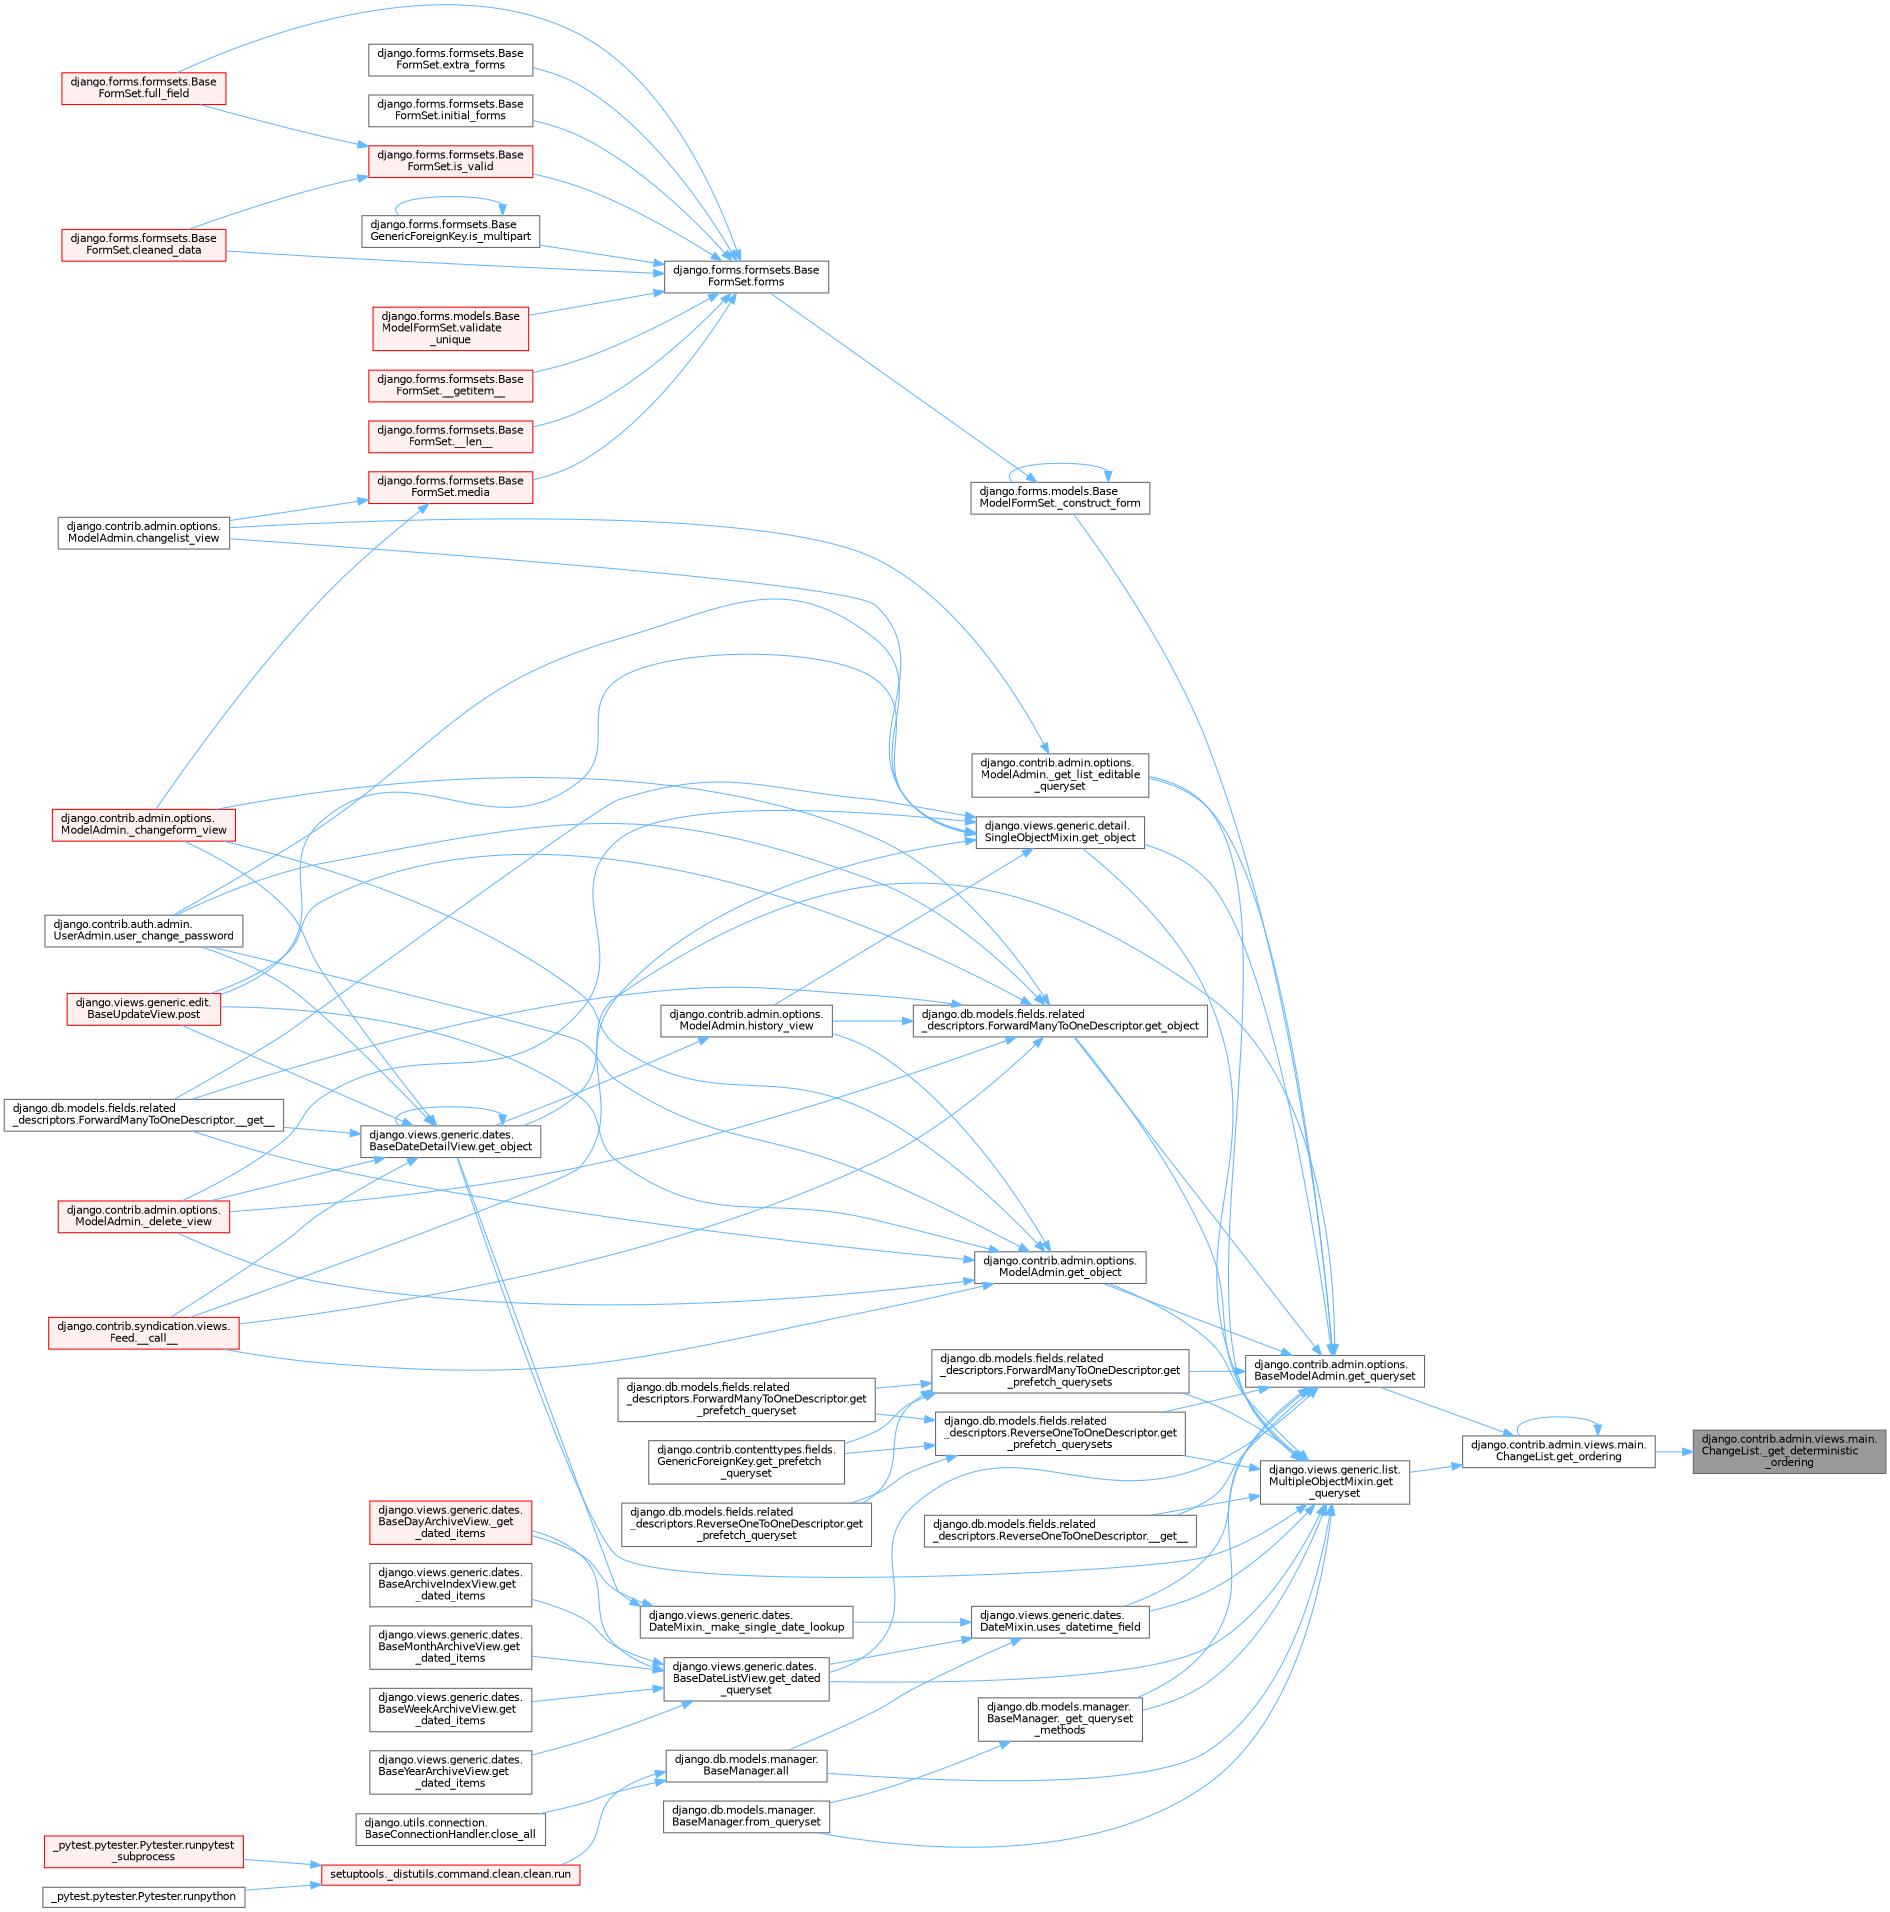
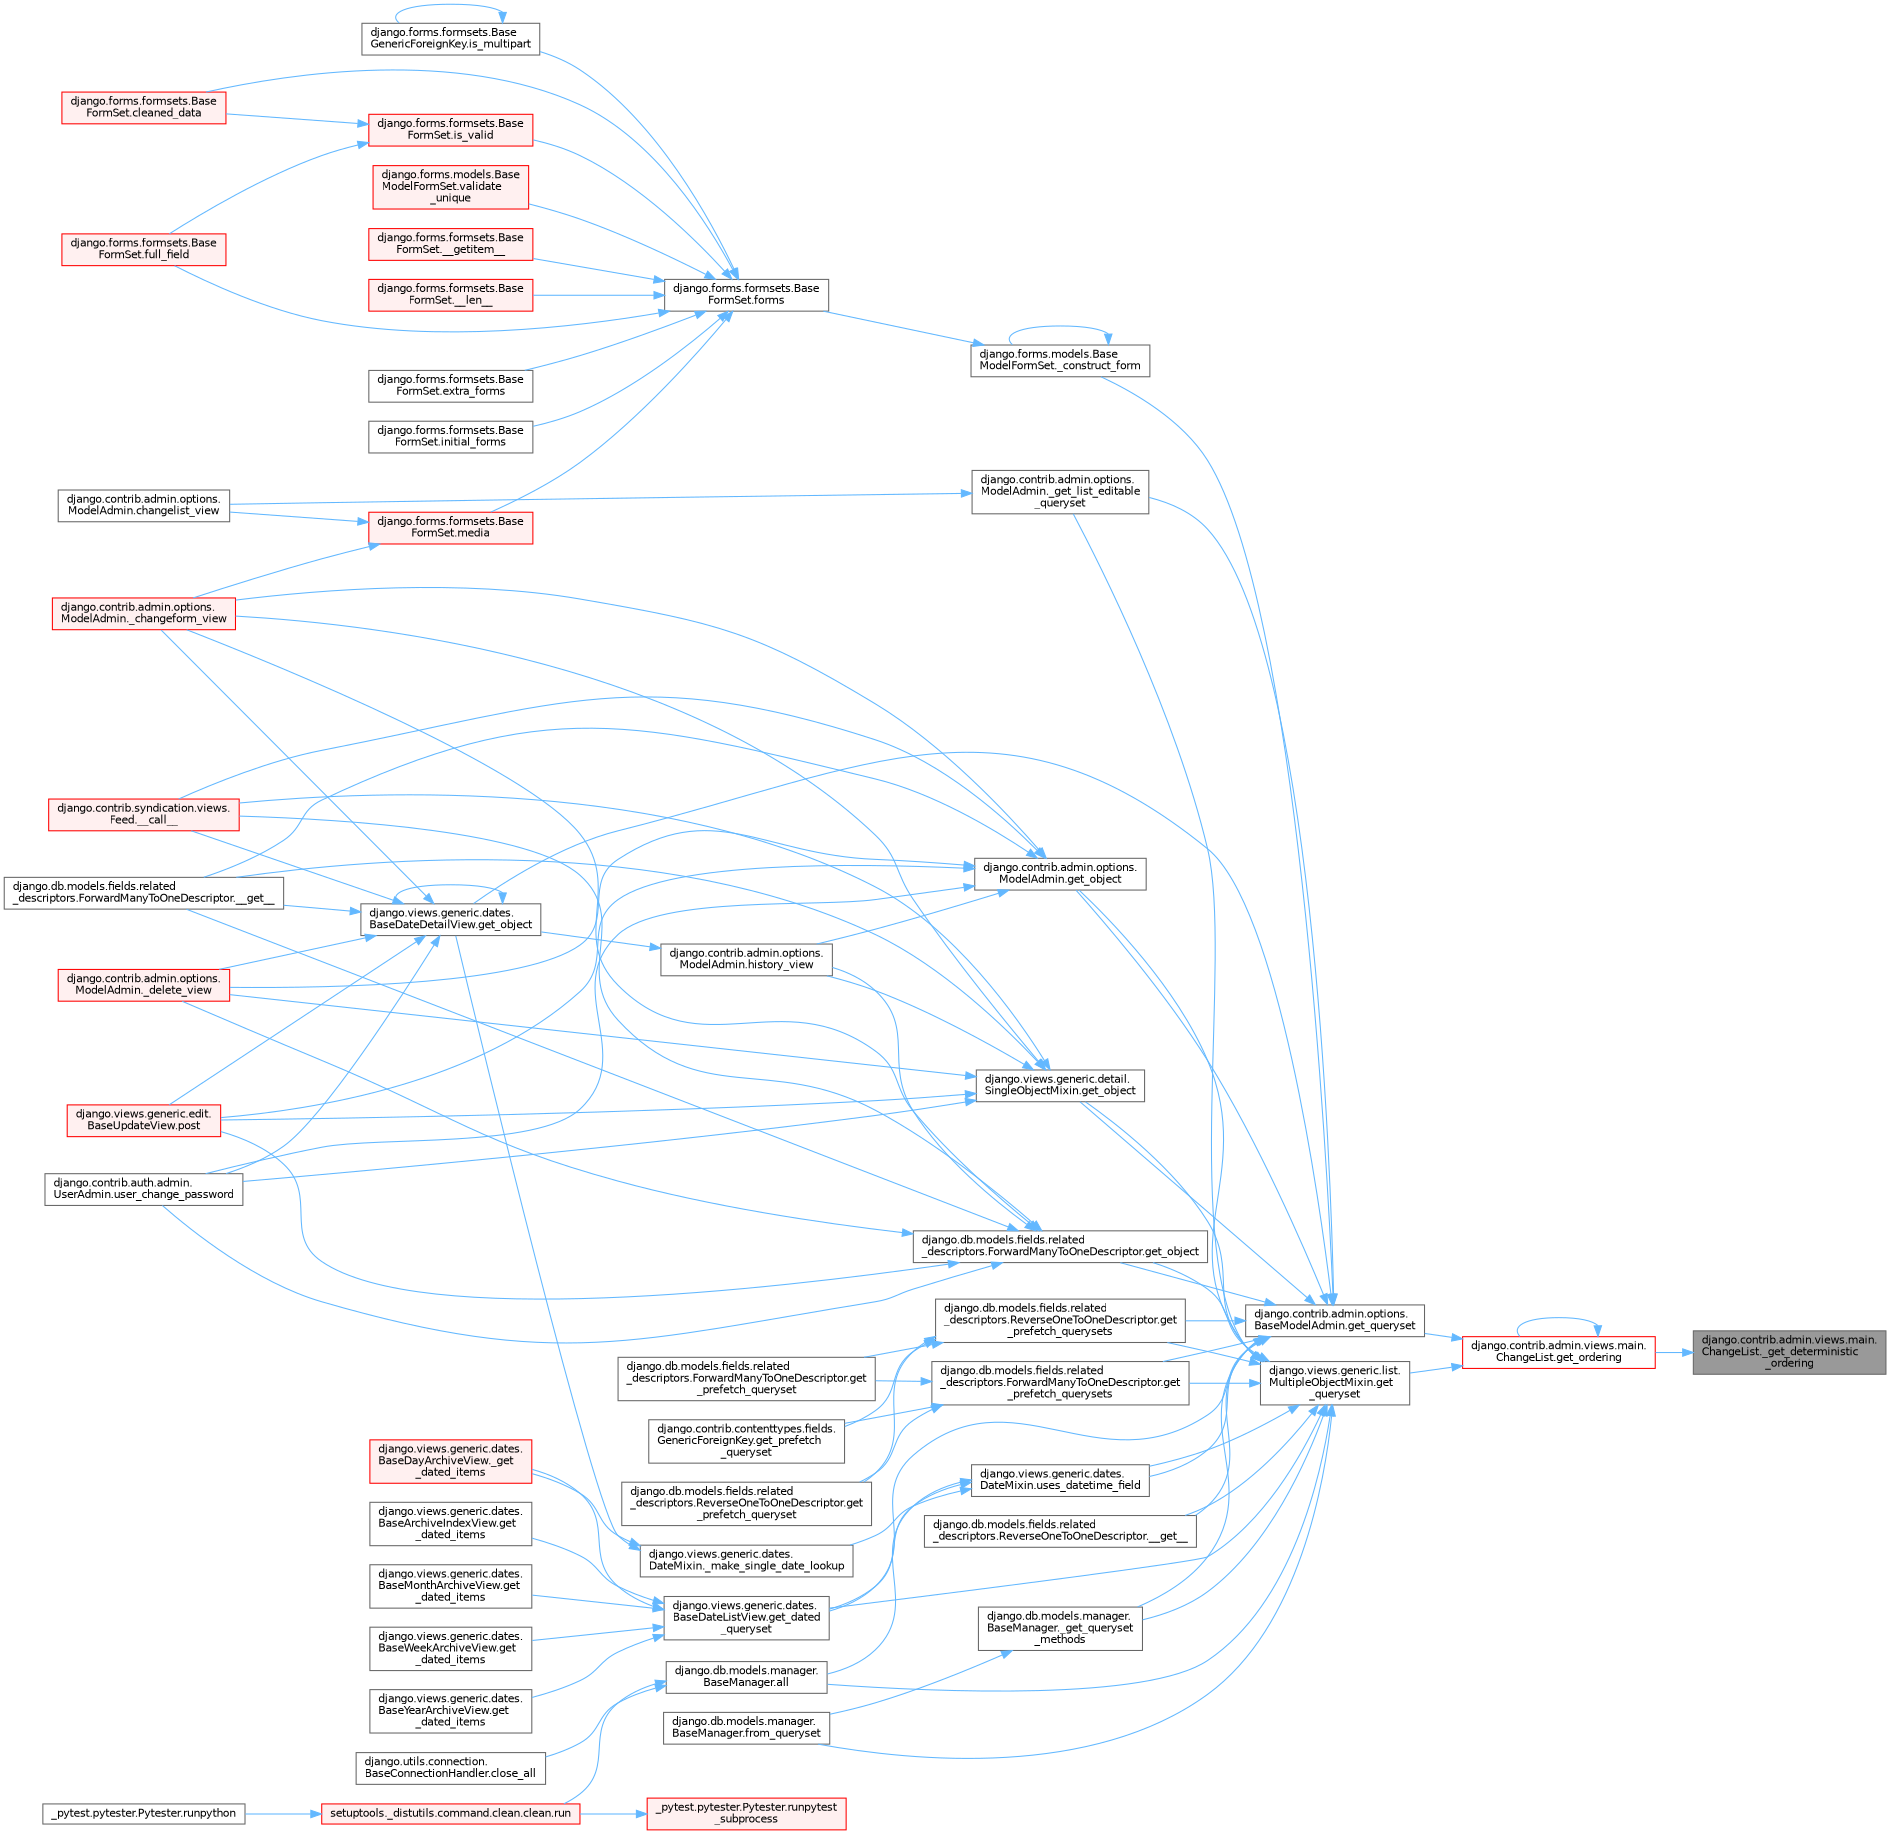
edge "django.contrib.admin.options. ModelAdmin.changelist_view" -> "django.views.generic.detail. SingleObjectMixin.get_object": now "django.contrib.admin.options. ModelAdmin._changeform_view" -> "django.views.generic.detail. SingleObjectMixin.get_object"
node "django.contrib.admin.views.main. ChangeList.get_ordering": color grey40 -> red
edge "django.views.generic.dates. BaseDateDetailView.get_object" -> "django.views.generic.list. MultipleObjectMixin.get _queryset": removed
edge "_pytest.pytester.Pytester.runpytest _subprocess" -> "setuptools._distutils.command.clean.clean.run": reversed
